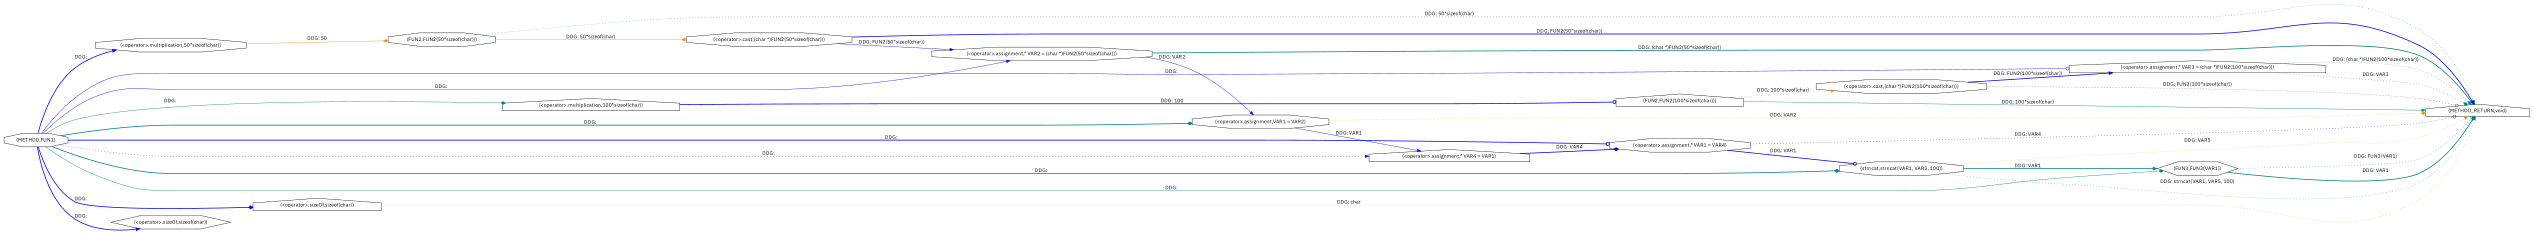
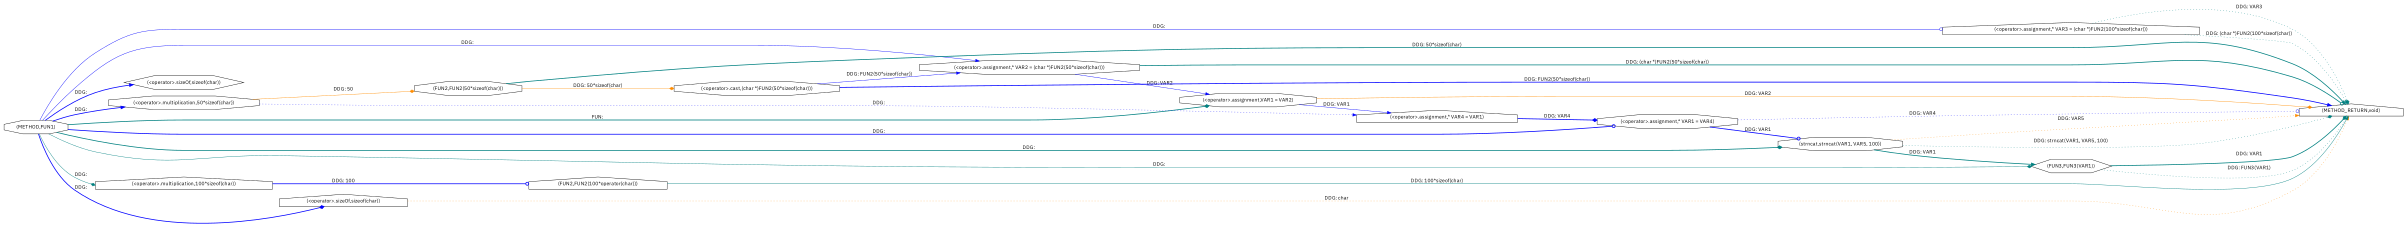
edge "(FUN2,FUN2(50*sizeof(char)))" -> "(METHOD_RETURN,void)": style dotted -> bold
node "(<operator>.cast,(char *)FUN2(100*sizeof(char)))": removed
node "(FUN2,FUN2(100*sizeof(char)))": label "(FUN2,FUN2(100*sizeof(char)))" -> "(FUN2,FUN2(100*operator(char)))"
edge "(<operator>.assignment,VAR1 = VAR2)" -> "(METHOD_RETURN,void)": style dotted -> solid
edge "(METHOD,FUN1)" -> "(<operator>.assignment,VAR1 = VAR2)": label "DDG: " -> "FUN: "
edge "(METHOD,FUN1)" -> "(<operator>.assignment,* VAR4 = VAR1)": now "(<operator>.multiplication,50*sizeof(char))" -> "(<operator>.assignment,* VAR4 = VAR1)"
